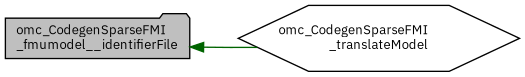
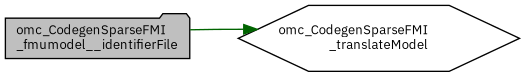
edge "omc_CodegenSparseFMI _translateModel" -> "omc_CodegenSparseFMI _fmumodel__identifierFile": reversed
